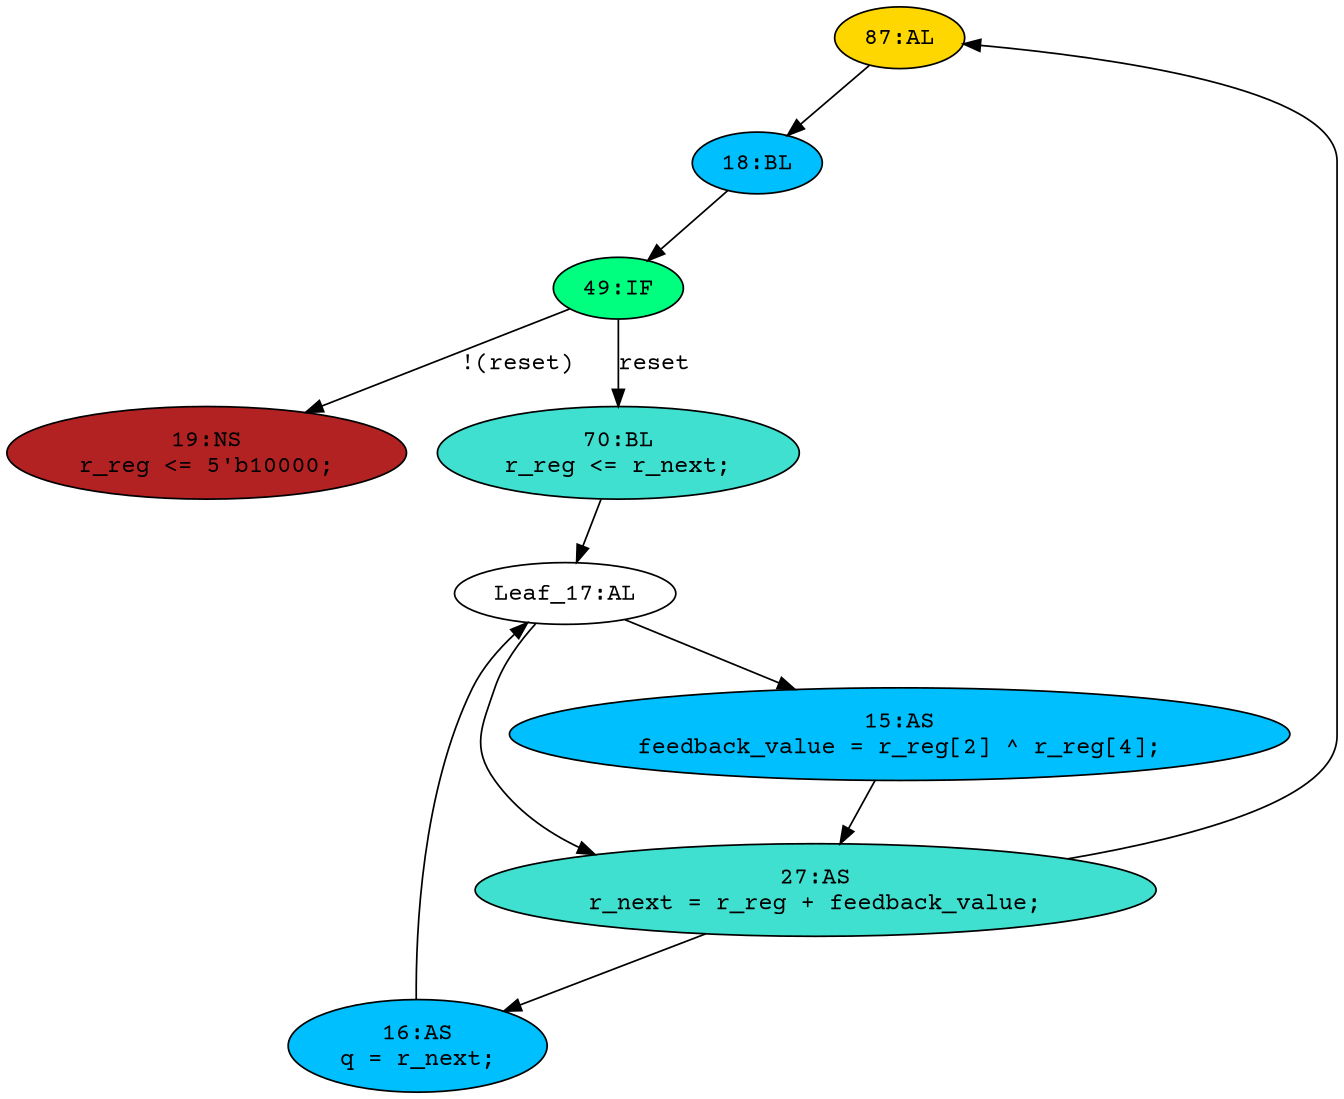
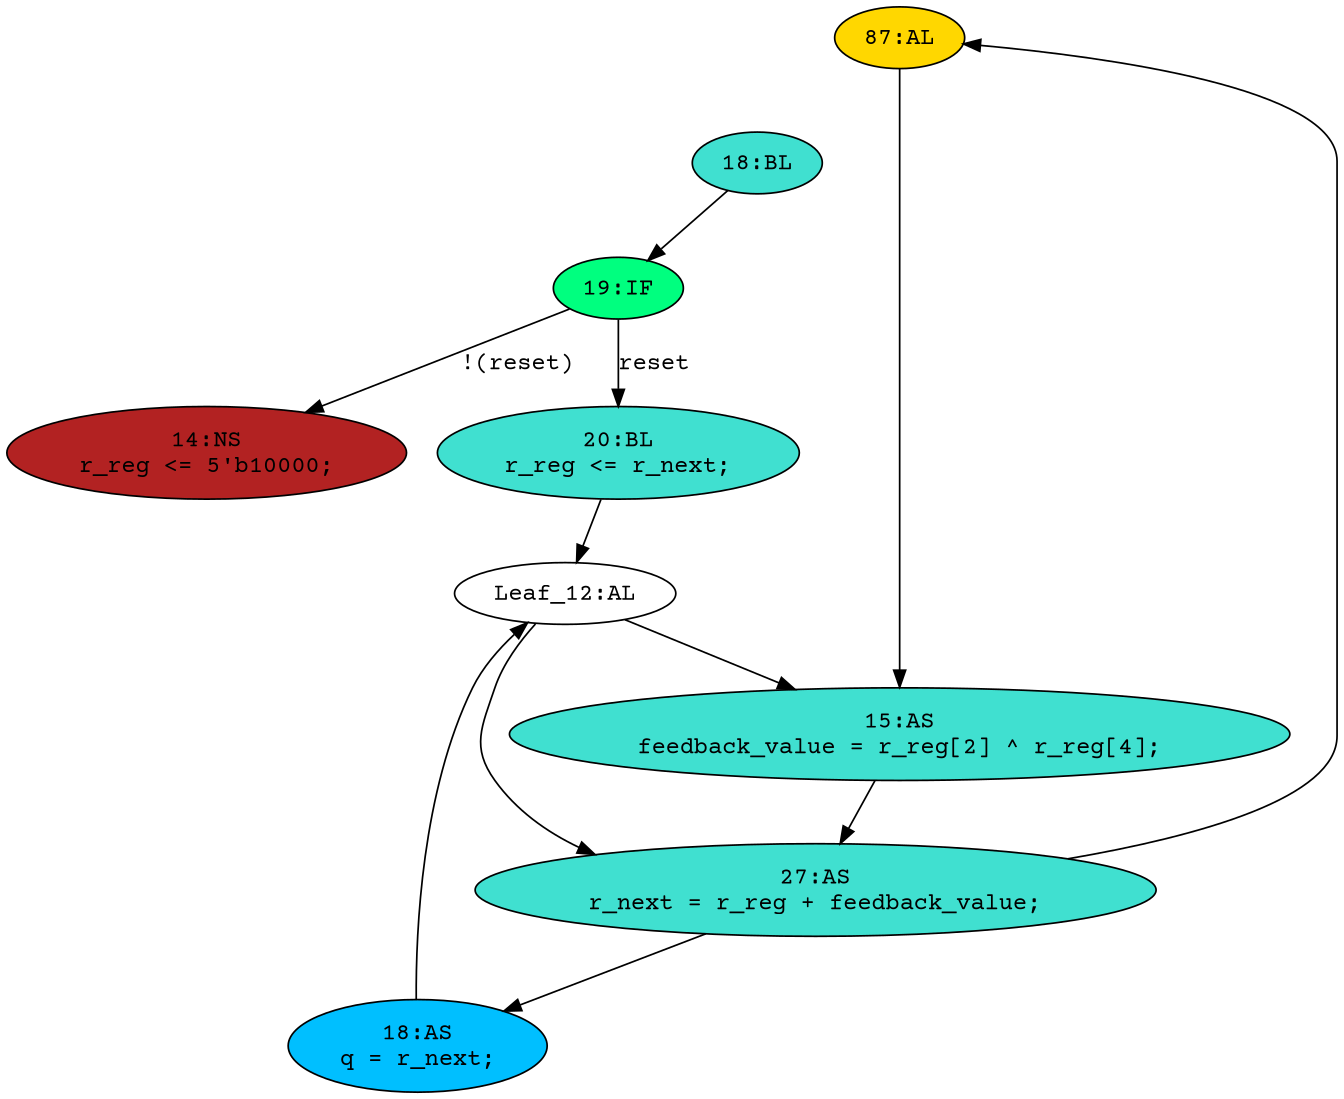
edge "87:AL" -> "18:BL": now "87:AL" -> "15:AS feedback_value = r_reg[2] ^ r_reg[4];"
node "18:BL": fillcolor deepskyblue -> turquoise
node "49:IF": label "49:IF" -> "19:IF"
node "19:NS r_reg <= 5'b10000;": label "19:NS r_reg <= 5'b10000;" -> "14:NS r_reg <= 5'b10000;"
node "70:BL r_reg <= r_next;": label "70:BL r_reg <= r_next;" -> "20:BL r_reg <= r_next;"
node "Leaf_17:AL": label "Leaf_17:AL" -> "Leaf_12:AL"
node "15:AS feedback_value = r_reg[2] ^ r_reg[4];": fillcolor deepskyblue -> turquoise
node "16:AS q = r_next;": label "16:AS q = r_next;" -> "18:AS q = r_next;"
